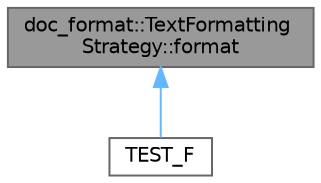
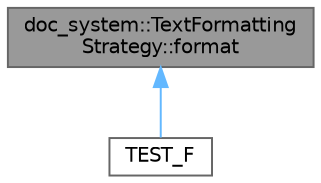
node "doc_format::TextFormatting Strategy::format": label "doc_format::TextFormatting Strategy::format" -> "doc_system::TextFormatting Strategy::format"
